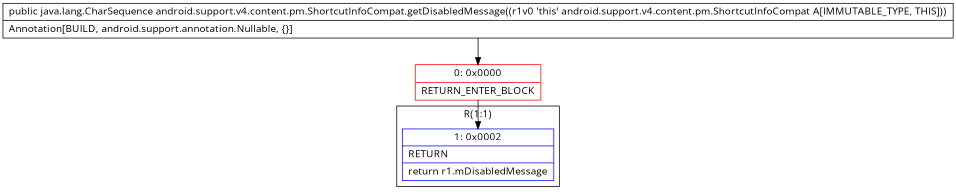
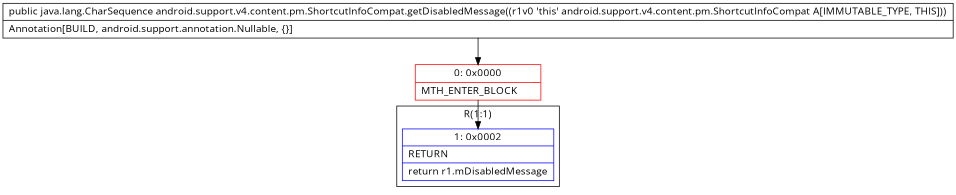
node "0: 0x0000": text "RETURN_ENTER_BLOCK" -> "MTH_ENTER_BLOCK"
